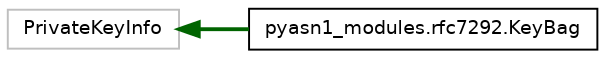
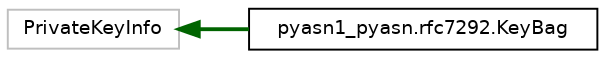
node "pyasn1_modules.rfc7292.KeyBag": label "pyasn1_modules.rfc7292.KeyBag" -> "pyasn1_pyasn.rfc7292.KeyBag"
